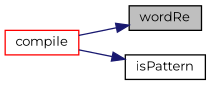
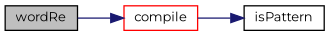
edge "compile" -> "wordRe": reversed
